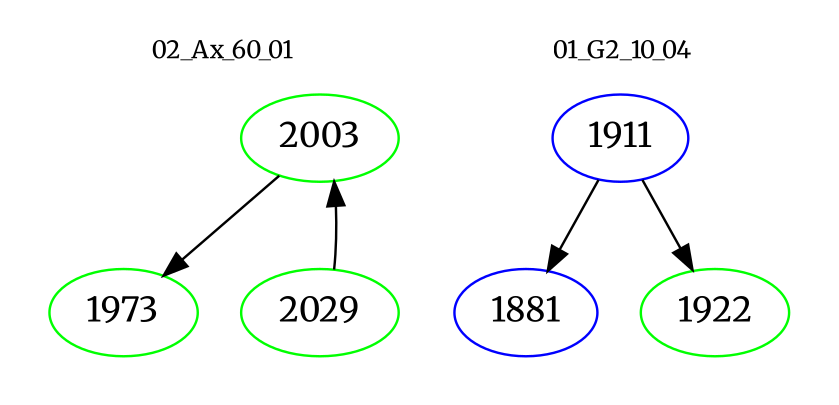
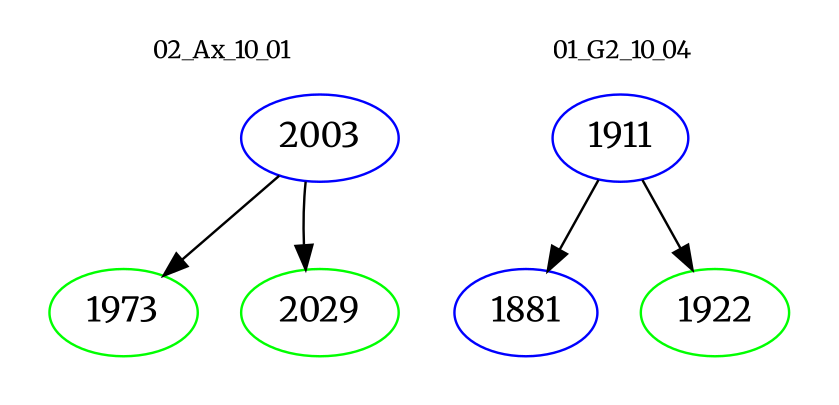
cluster "02_Ax_60_01": label "02_Ax_60_01" -> "02_Ax_10_01"
node "2003": color green -> blue
edge "2029" -> "2003": reversed
